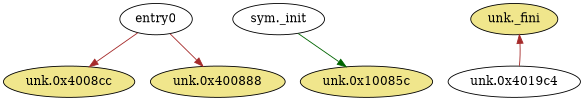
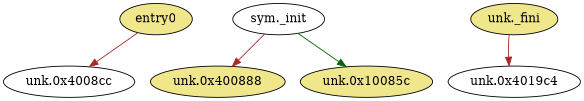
node "entry0": fillcolor white -> khaki
edge "entry0" -> "unk.0x400888": now "sym._init" -> "unk.0x400888"
edge "unk.0x4019c4" -> "unk._fini": reversed
node "unk.0x4008cc": fillcolor khaki -> white
